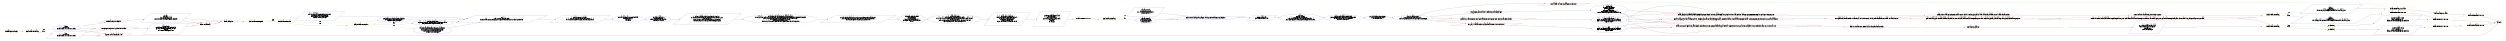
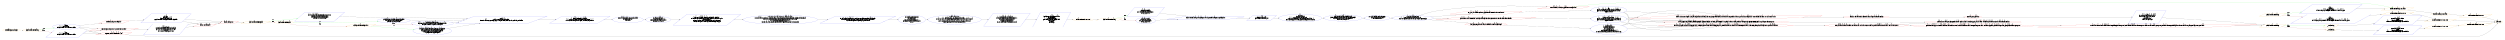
node "Ve seni bundan kurtarmak benim görevim değil. Üzgünüm.": removed
edge "Check boolean LettieHexAsked" -> "Check boolean LettieEntrati": label "false" -> "true"
edge "Check boolean LettieEntrati" -> "Ciddiyim boolean LettieArthur1": label "true" -> "false"
